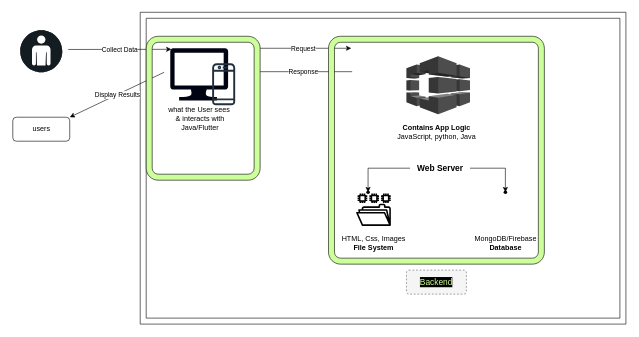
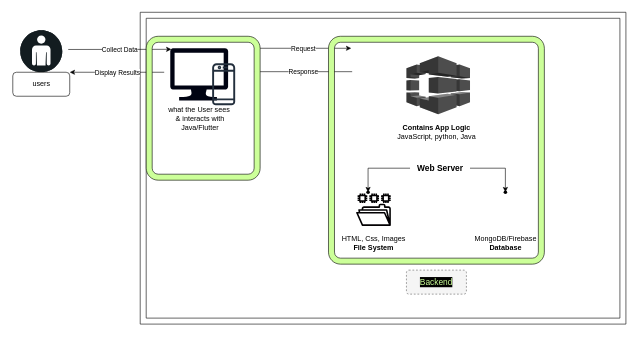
node "users": moved (41, 129) -> (41, 84)
